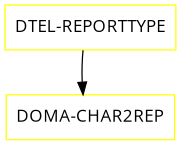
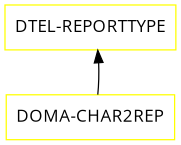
edge "DTEL-REPORTTYPE" -> "DOMA-CHAR2REP": reversed
